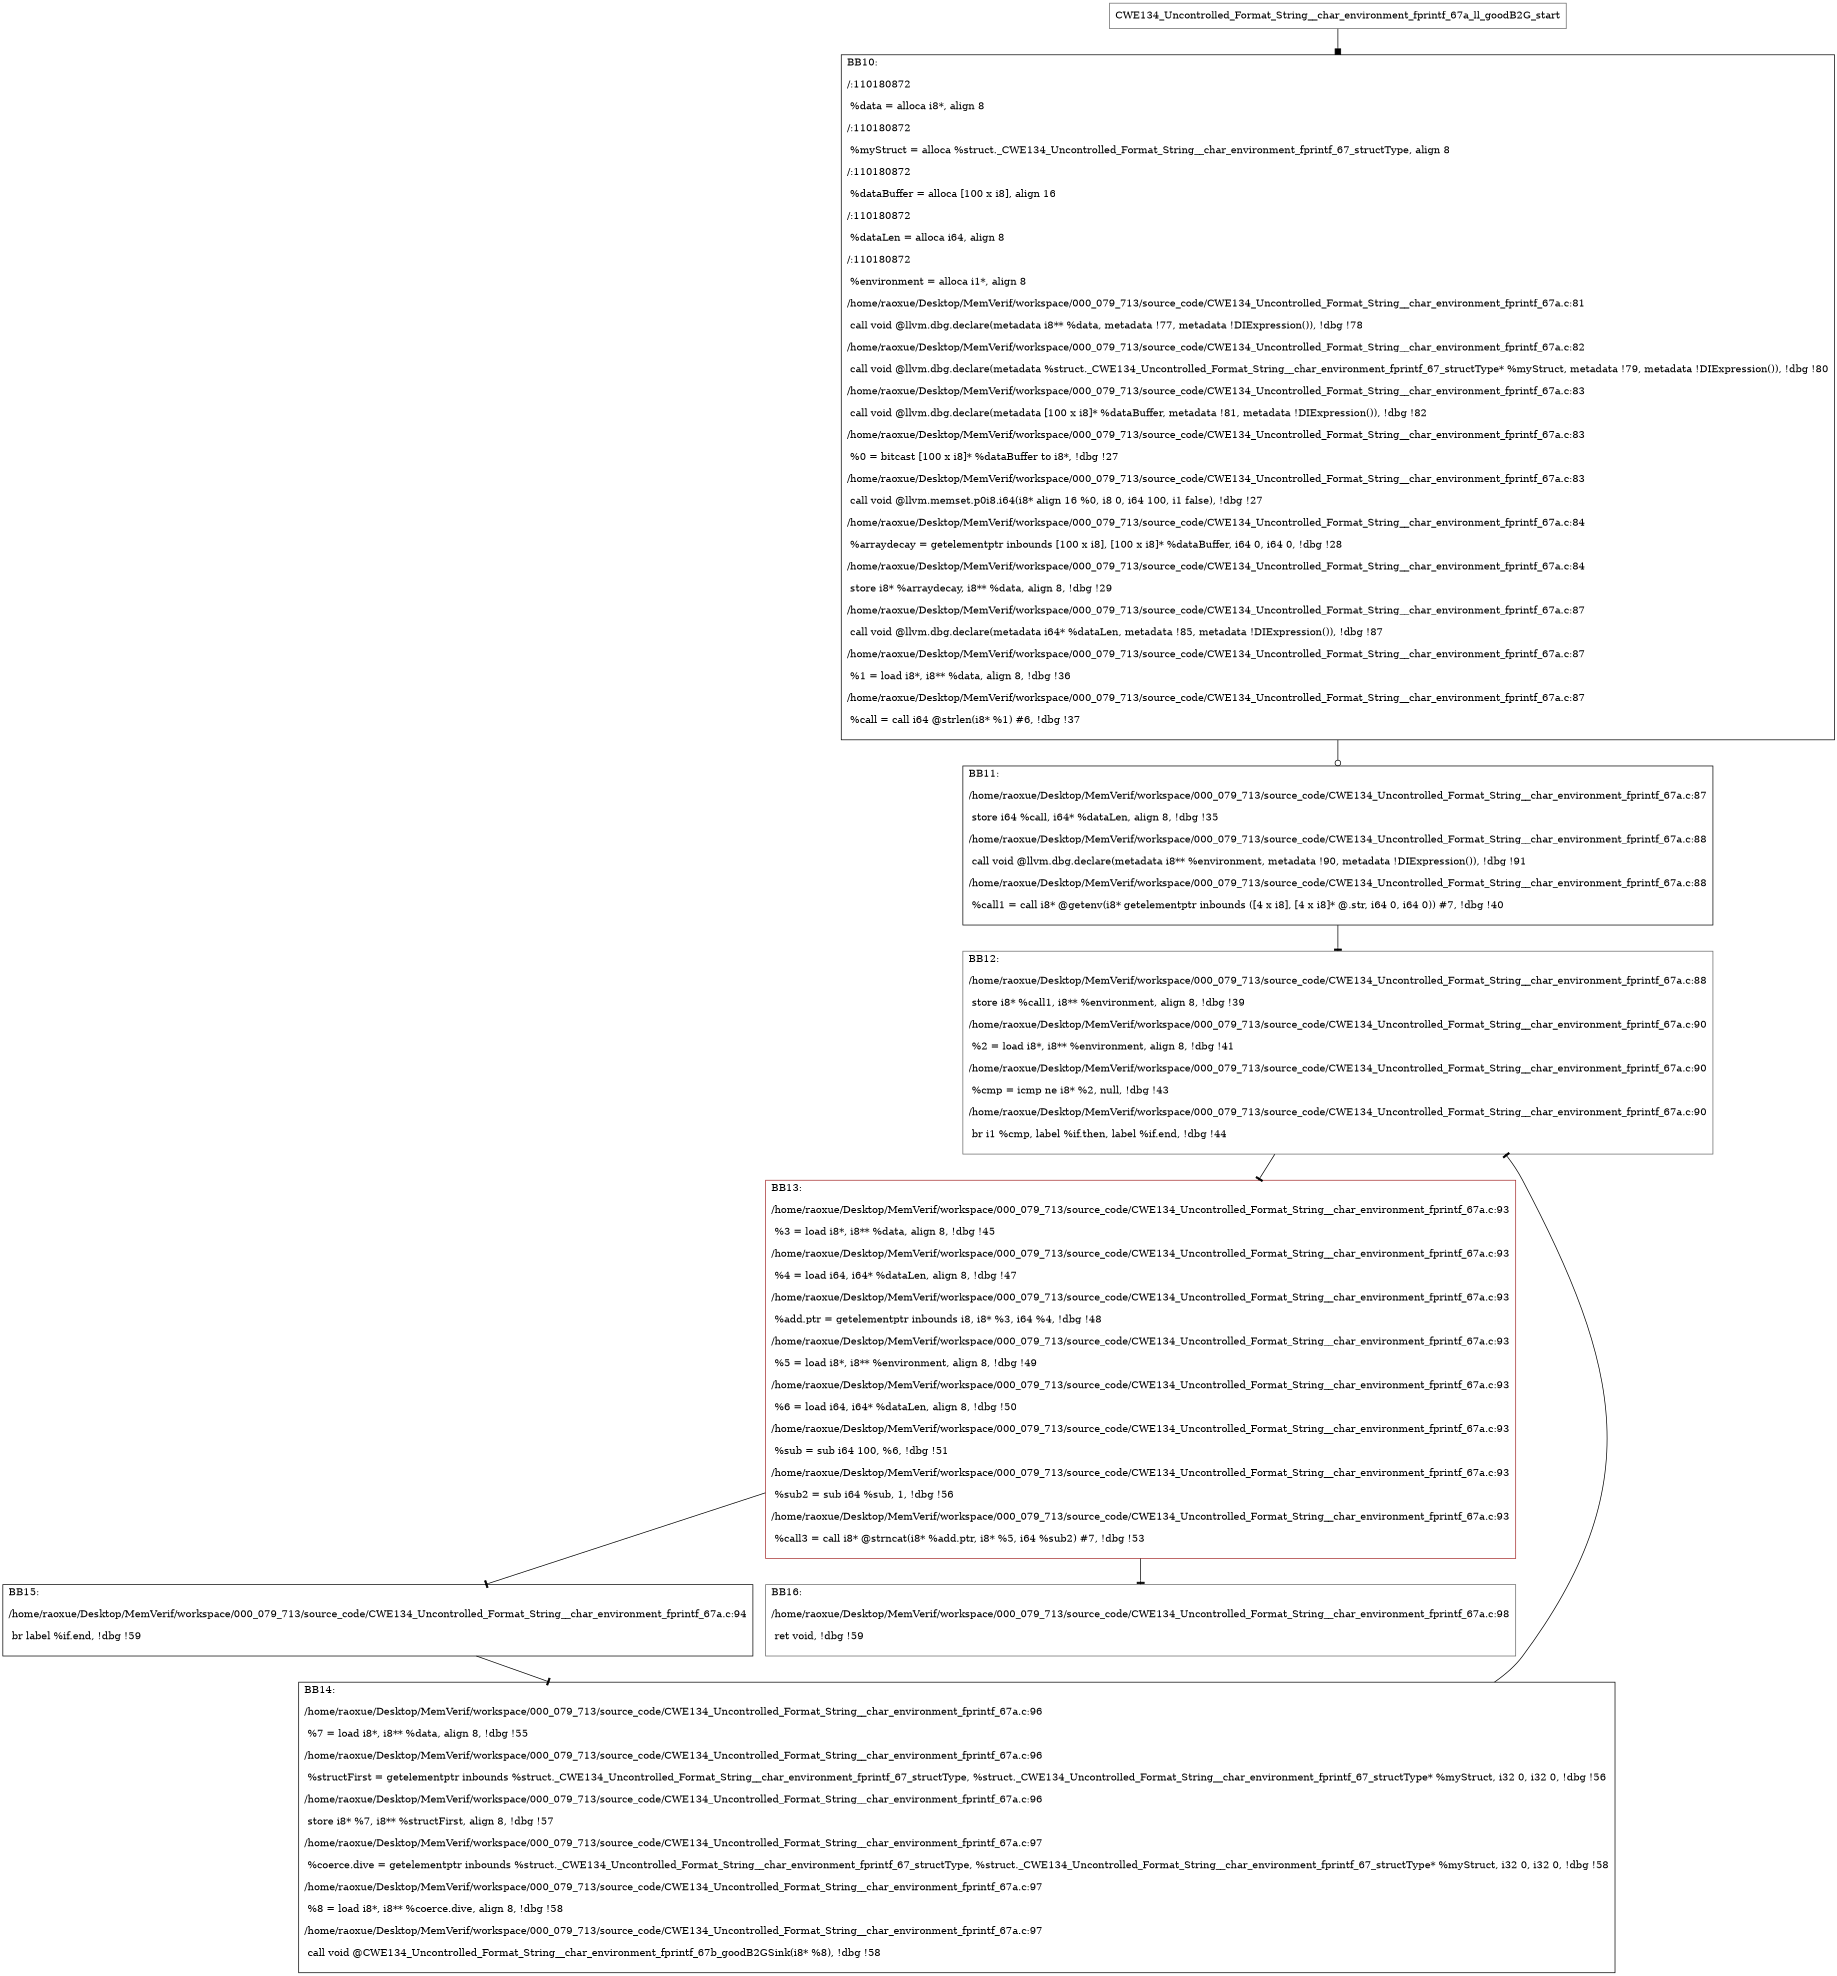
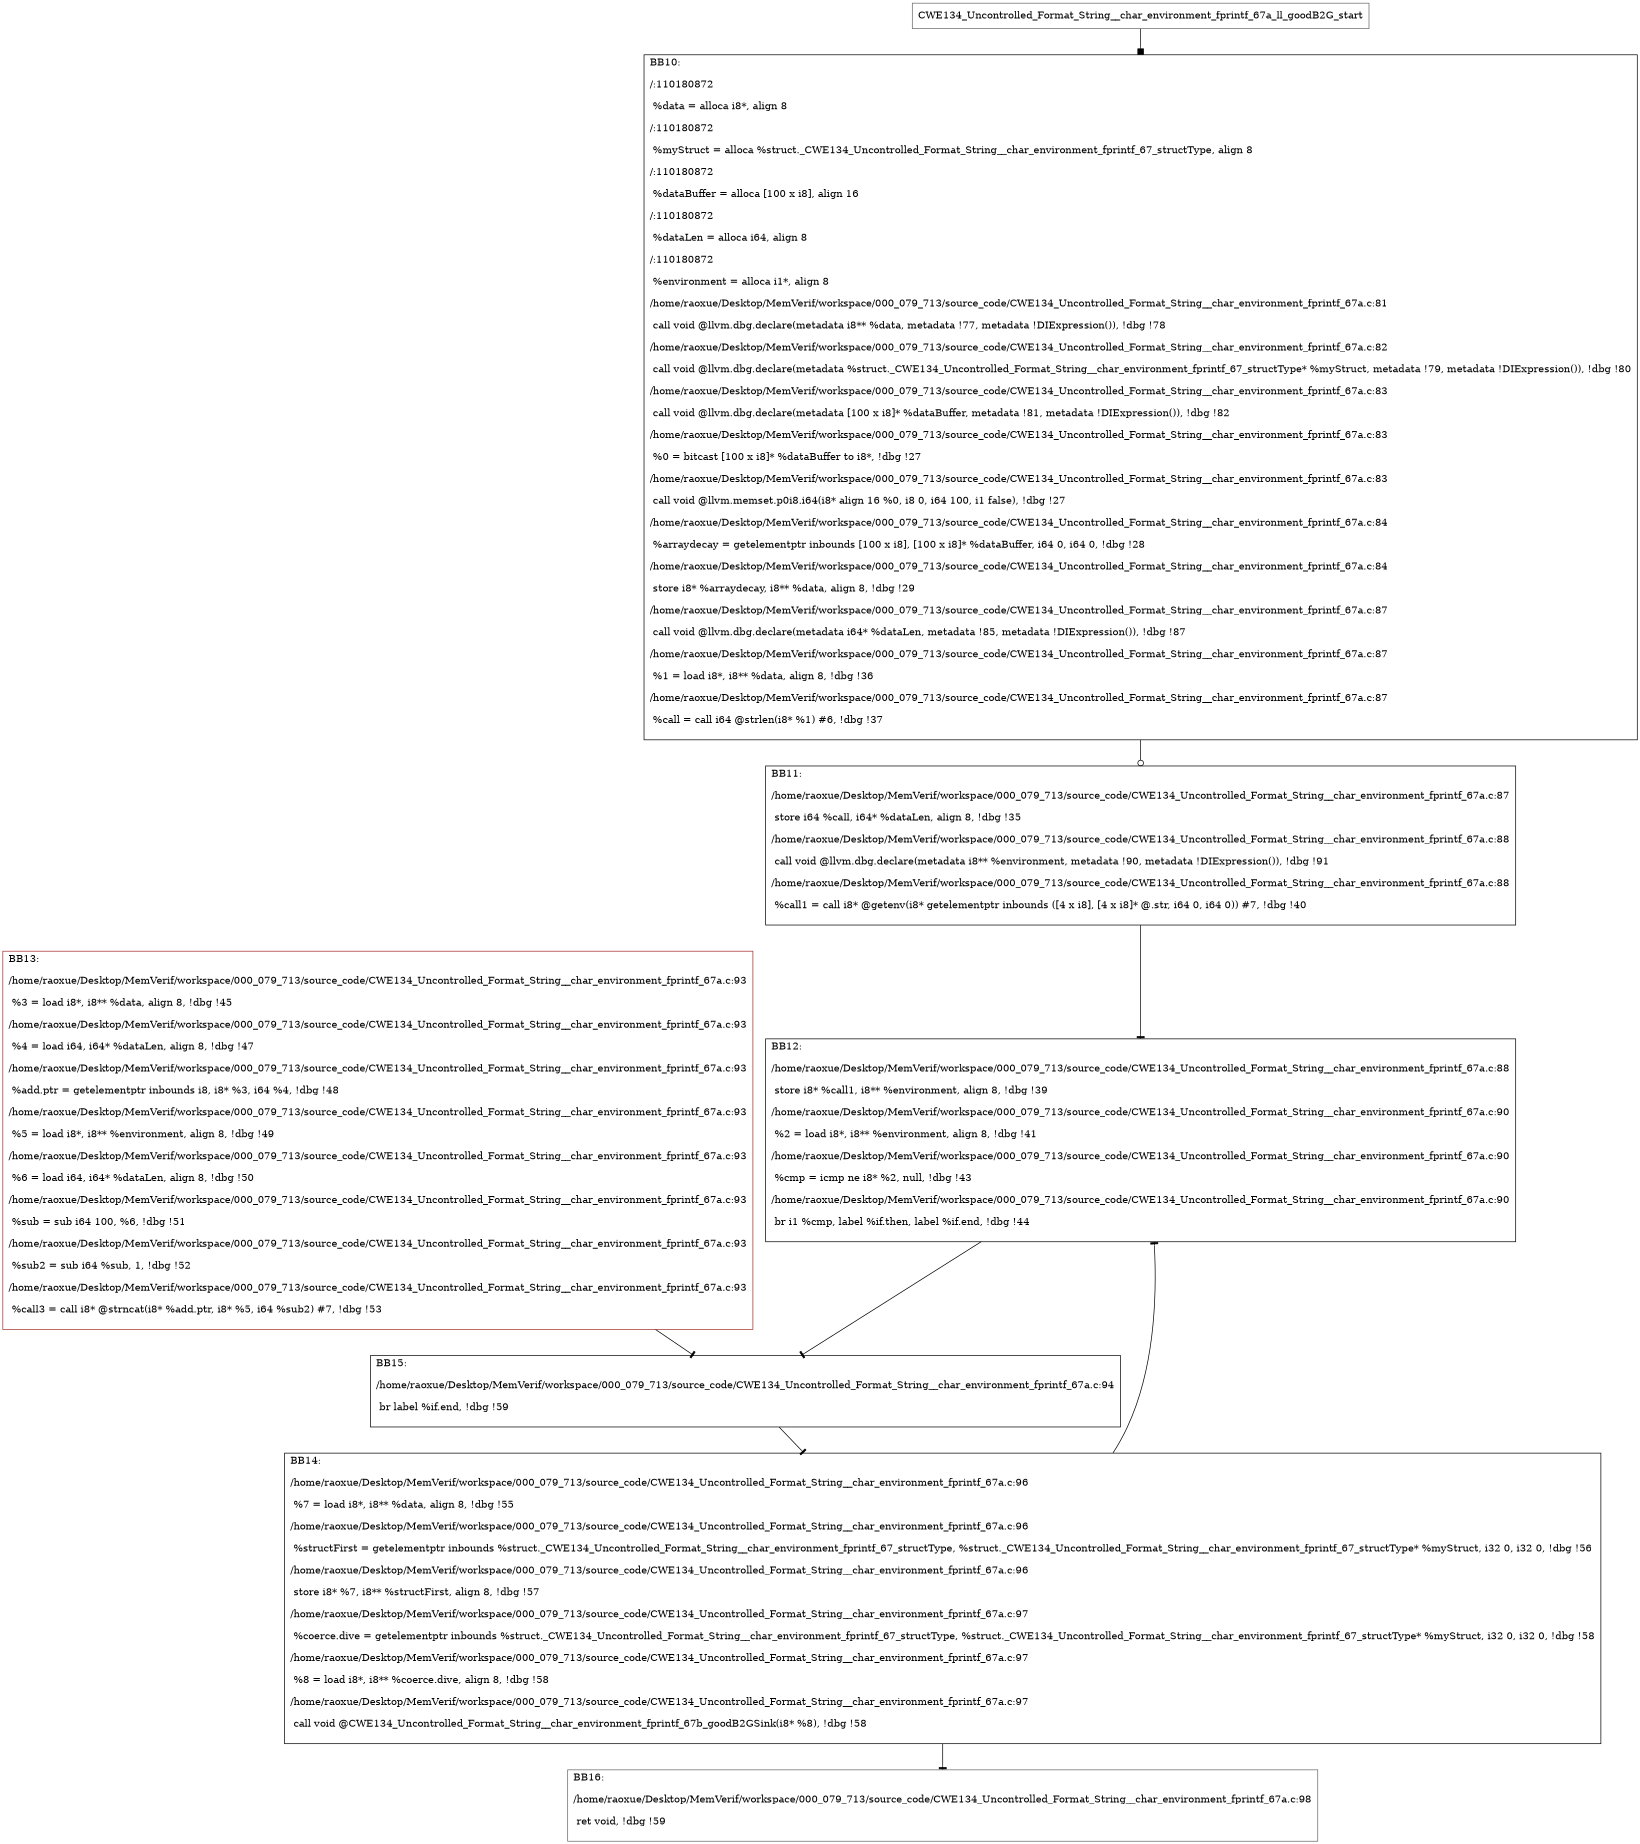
node "BB12:": color gray40 -> black
edge "BB12:" -> "BB13:": now "BB12:" -> "BB15:"
node "BB13:": text "%sub2 = sub i64 %sub, 1, !dbg !56" -> "%sub2 = sub i64 %sub, 1, !dbg !52"
edge "BB13:" -> "BB16:": now "BB14:" -> "BB16:"
